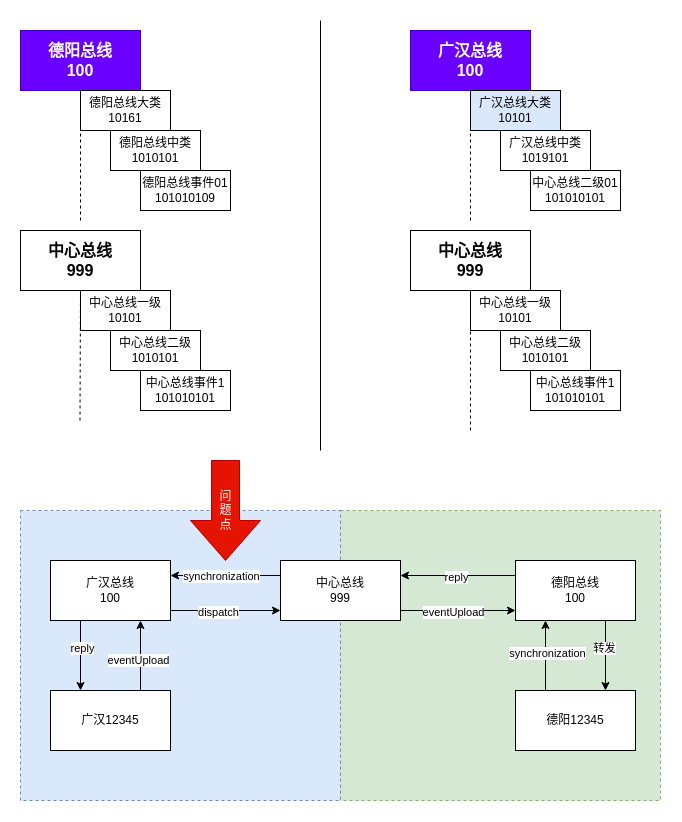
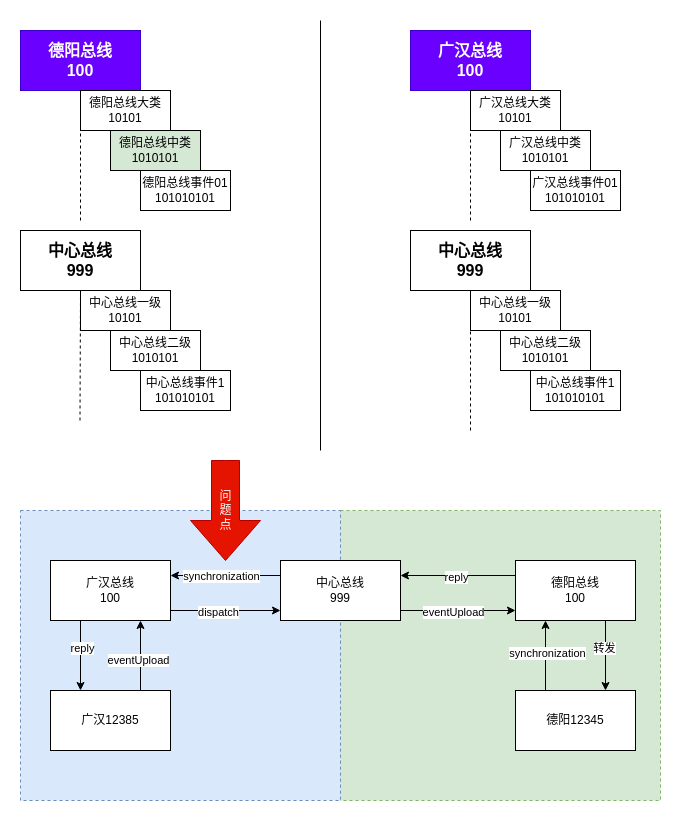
node "德阳总线大类 10161": label "德阳总线大类 10161" -> "德阳总线大类 10101"
node "广汉总线大类 10101": fillcolor #dae8fc -> #ffffff
node "德阳总线中类 1010101": fillcolor #ffffff -> #d5e8d4
node "广汉总线中类 1019101": label "广汉总线中类 1019101" -> "广汉总线中类 1010101"
node "德阳总线事件01 101010109": label "德阳总线事件01 101010109" -> "德阳总线事件01 101010101"
node "中心总线二级01 101010101": label "中心总线二级01 101010101" -> "广汉总线事件01 101010101"
node "广汉12345": label "广汉12345" -> "广汉12385"
